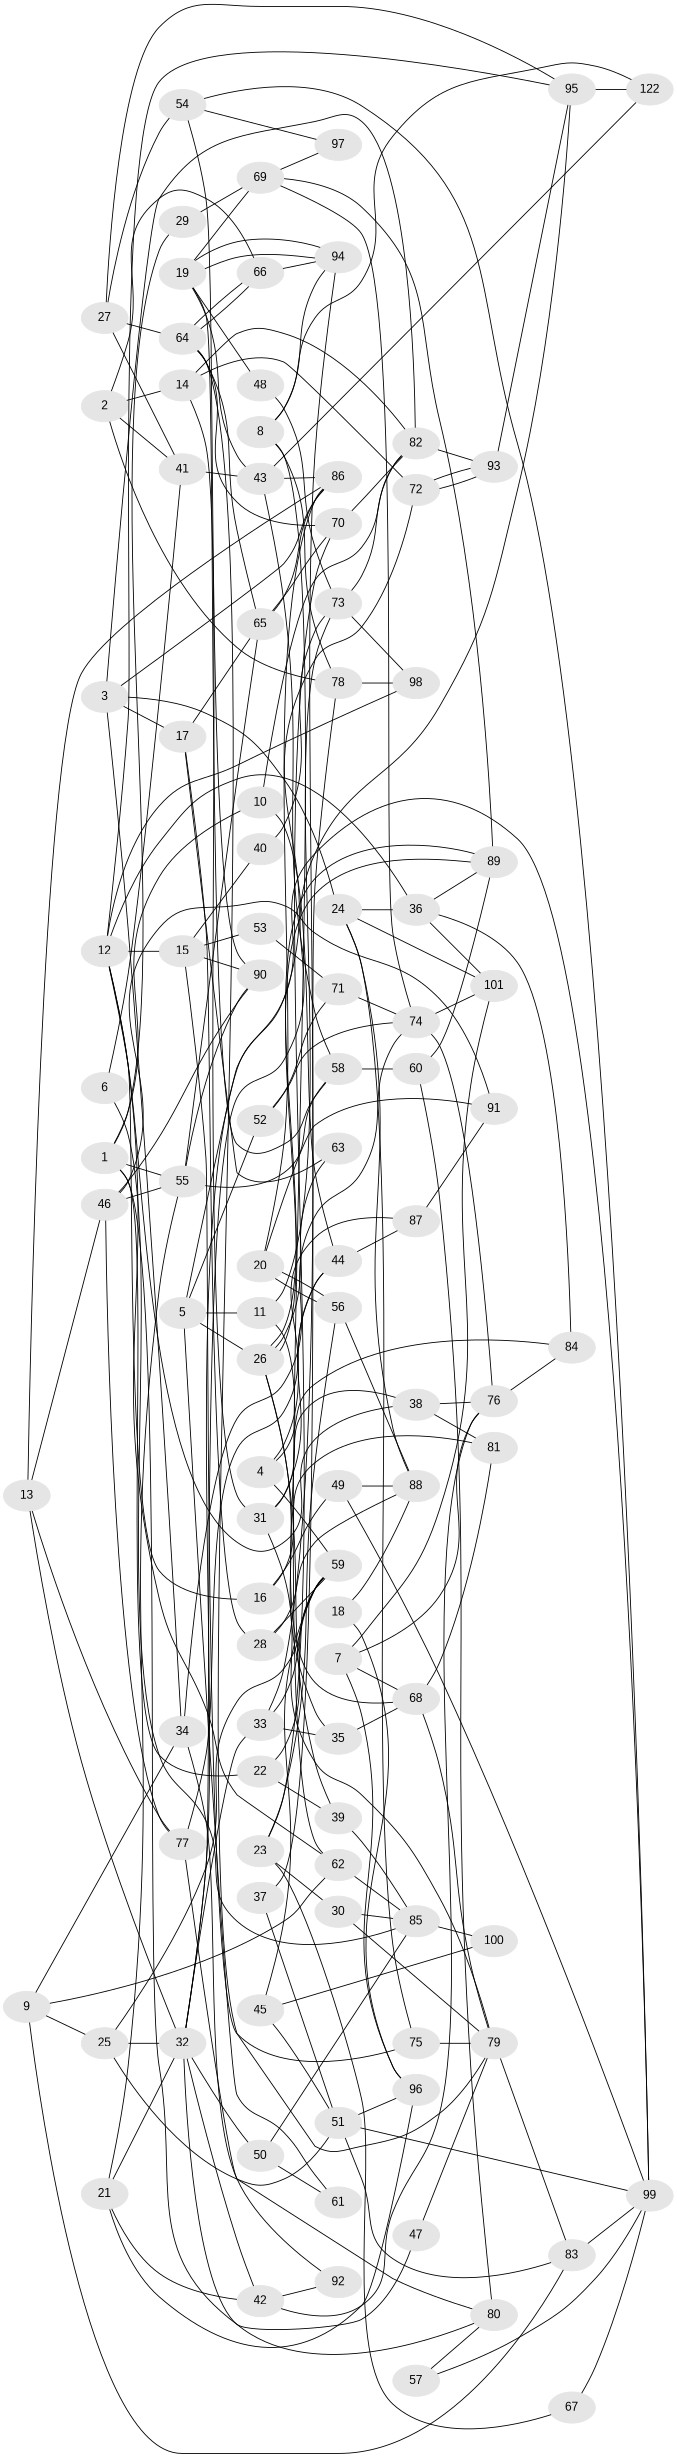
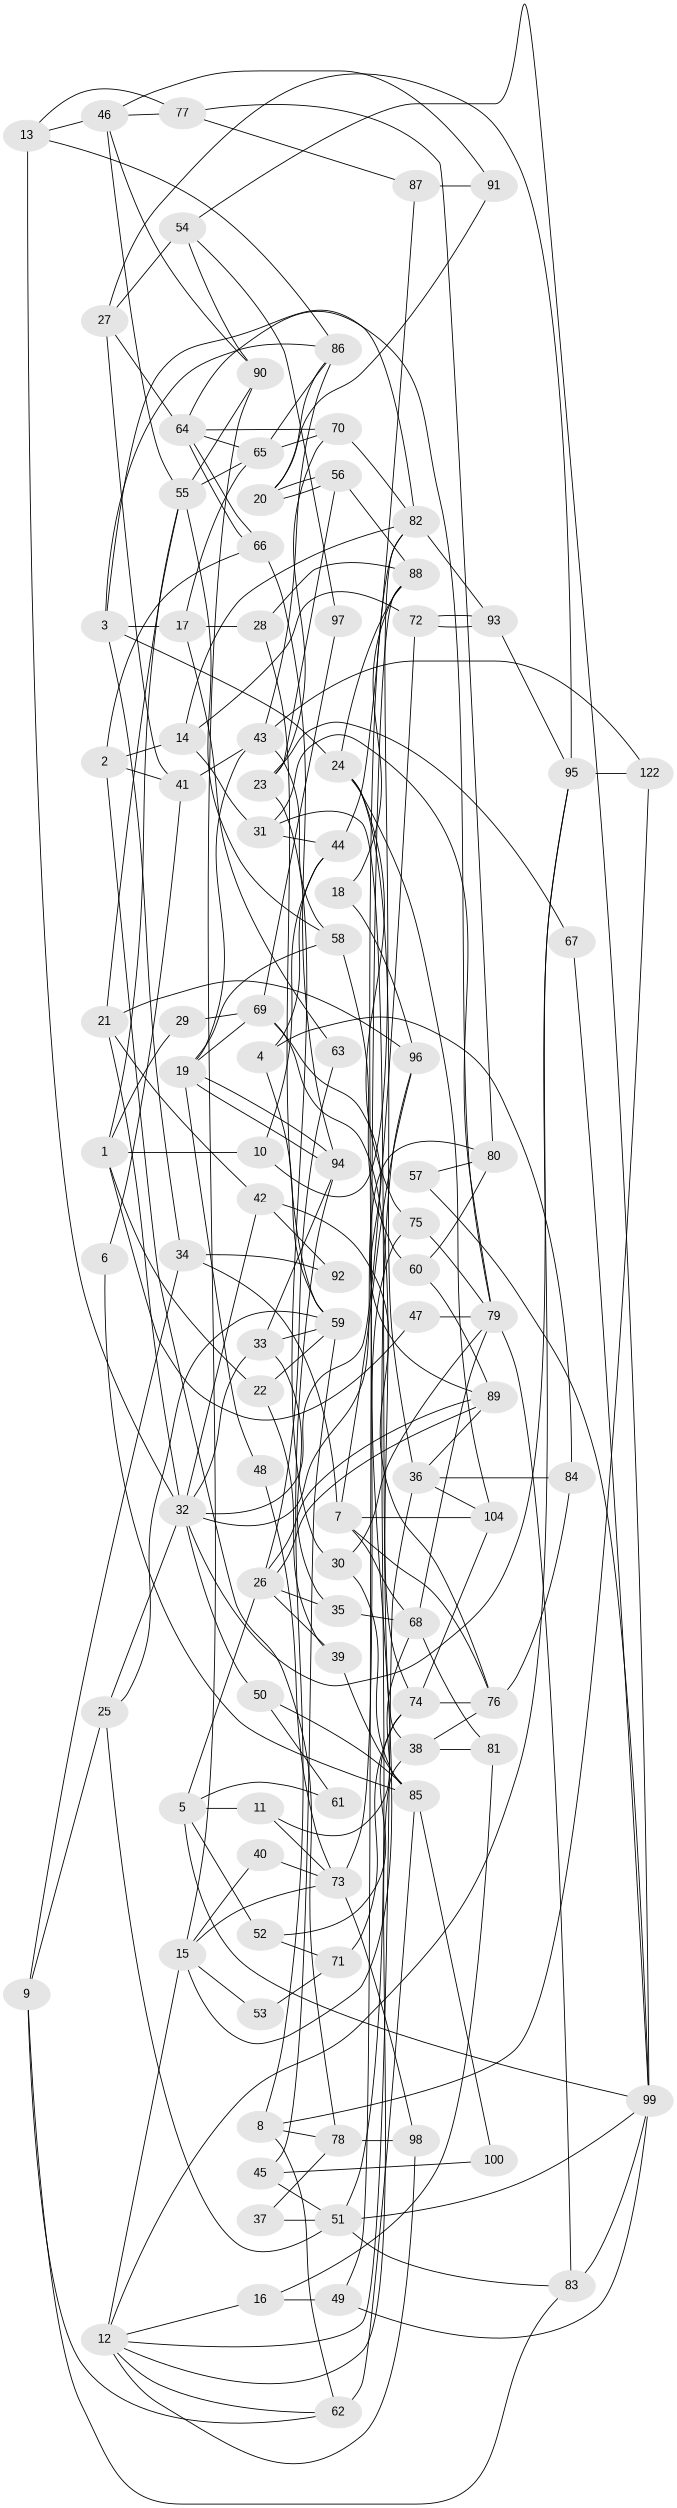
node "101": label "101" -> "104"
edge "74" -- "34": now "7" -- "34"
edge "73" -- "15": added
